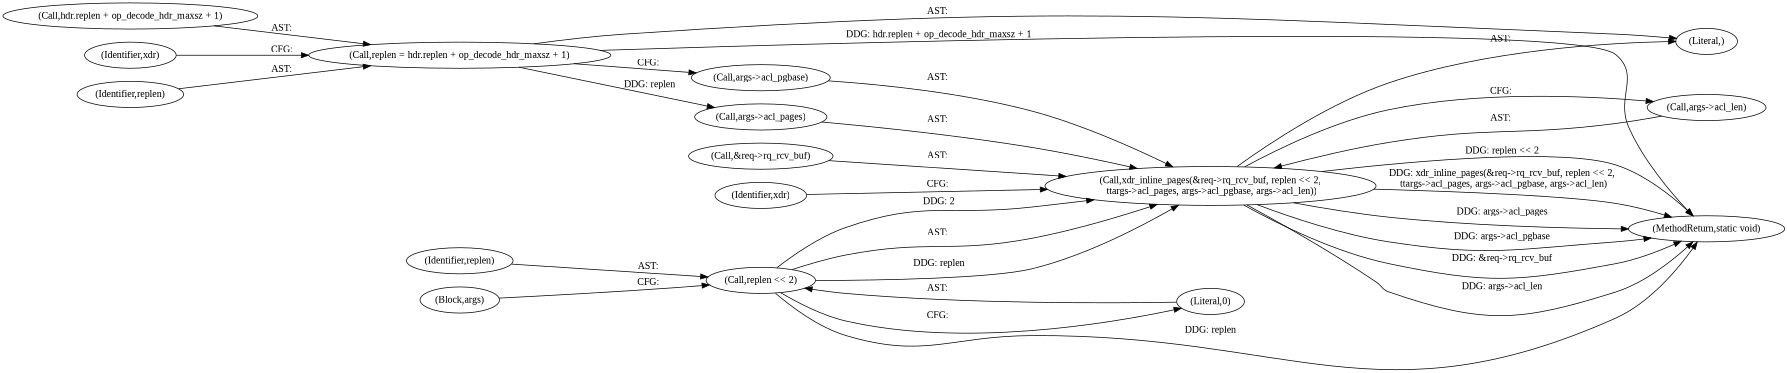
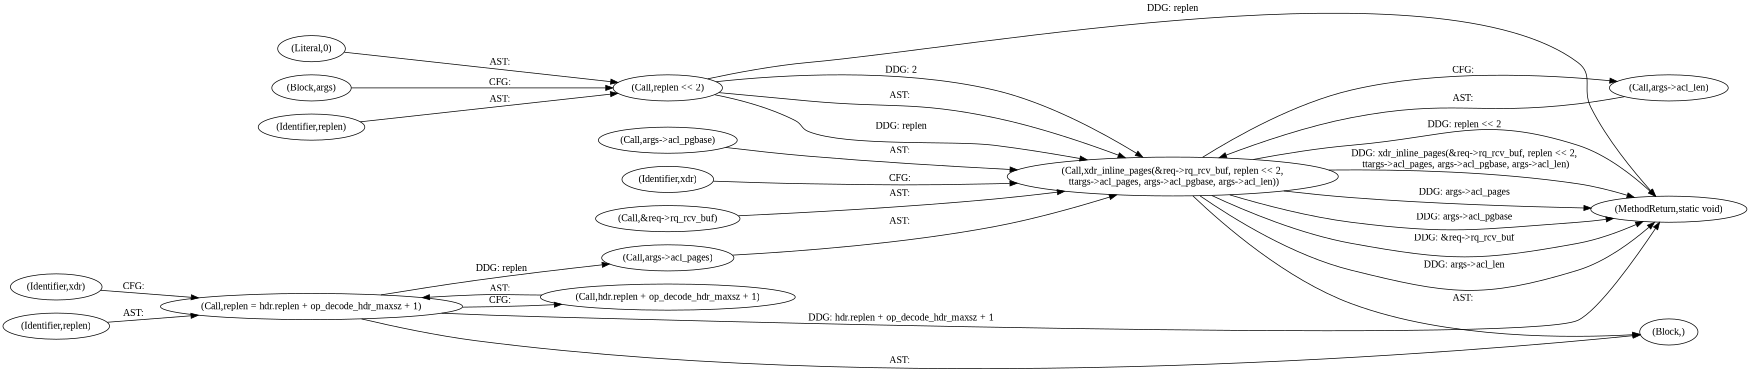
node "(Literal,)": label "(Literal,)" -> "(Block,)"
edge "(Call,replen = hdr.replen + op_decode_hdr_maxsz + 1)" -> "(Call,args->acl_pgbase)": now "(Call,replen = hdr.replen + op_decode_hdr_maxsz + 1)" -> "(Call,hdr.replen + op_decode_hdr_maxsz + 1)"
edge "(Call,replen << 2)" -> "(Literal,0)": removed, label "CFG:"
